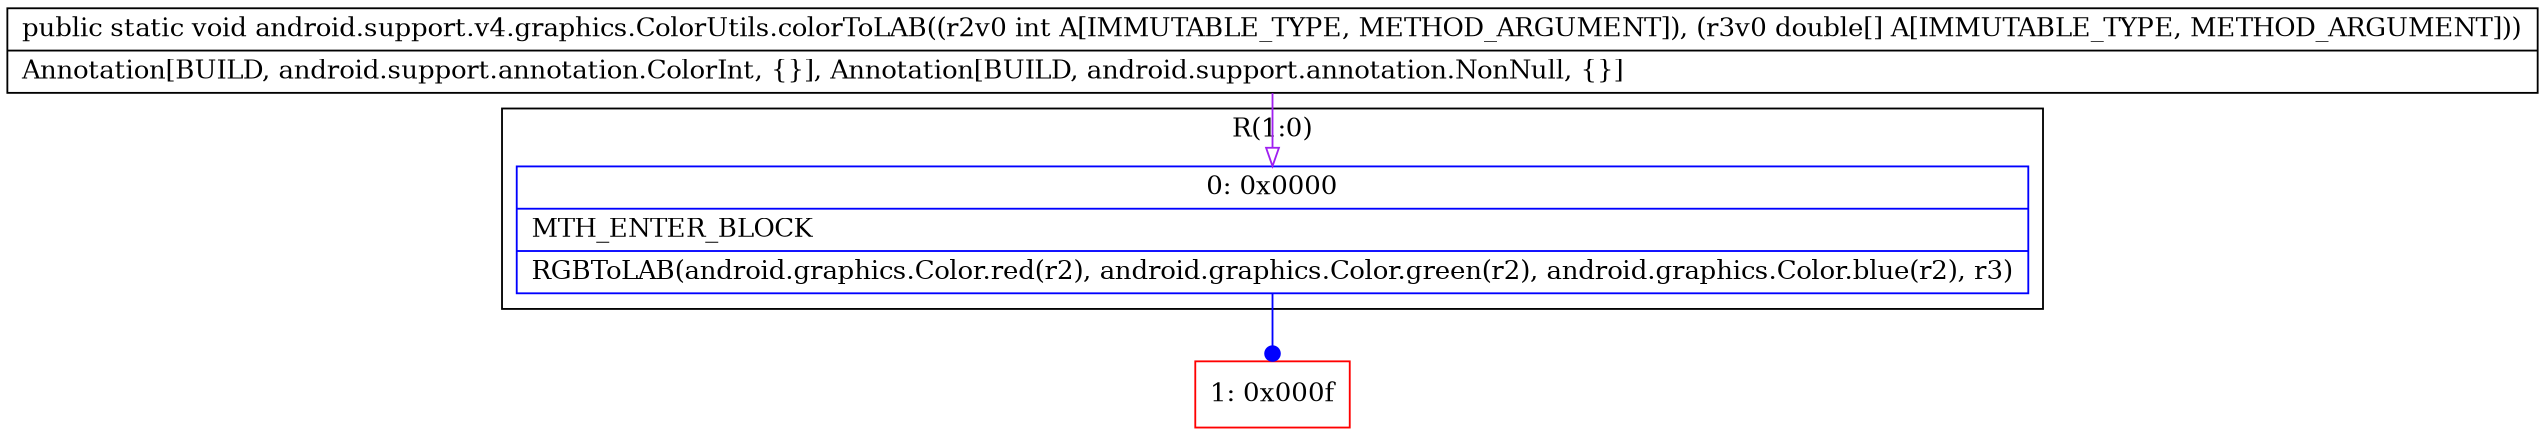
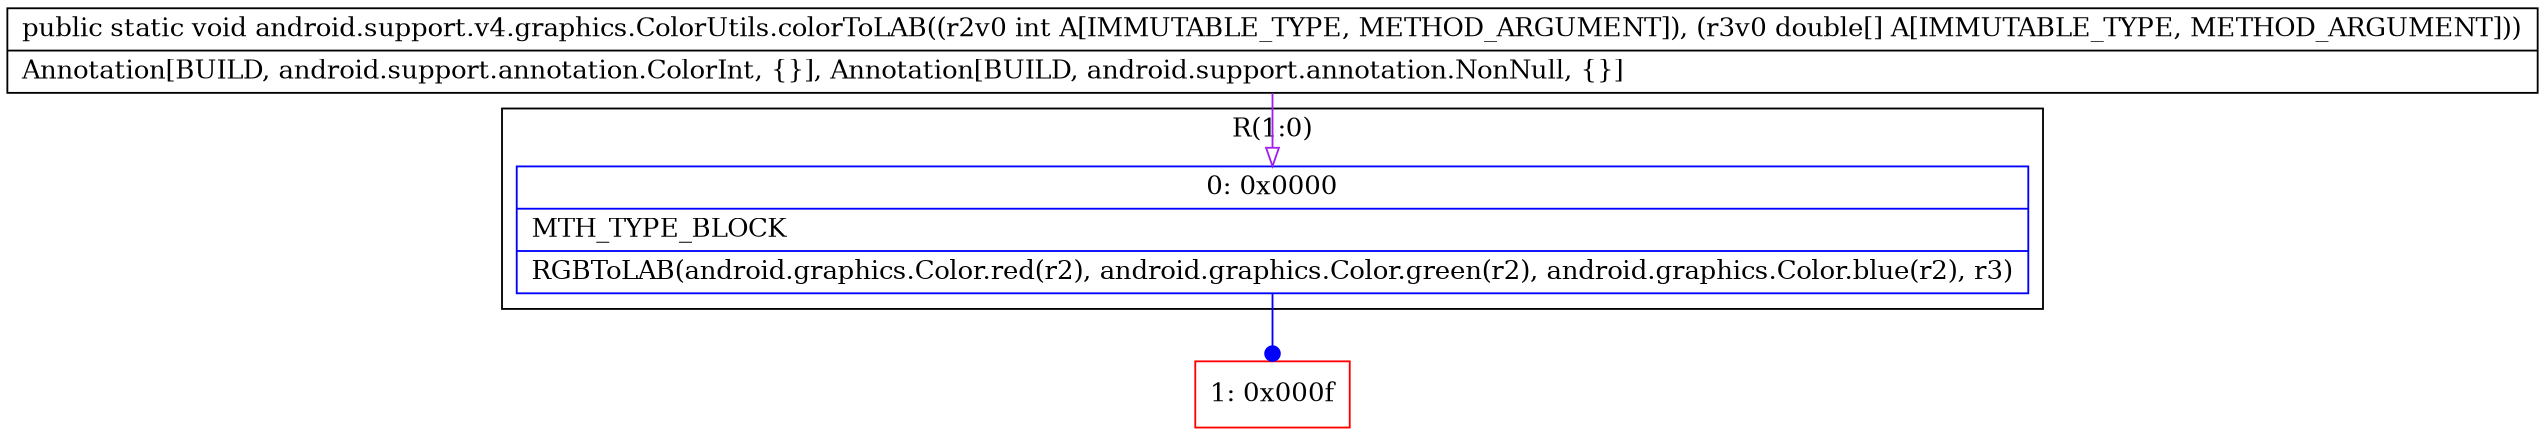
node "0: 0x0000": text "MTH_ENTER_BLOCK" -> "MTH_TYPE_BLOCK"
